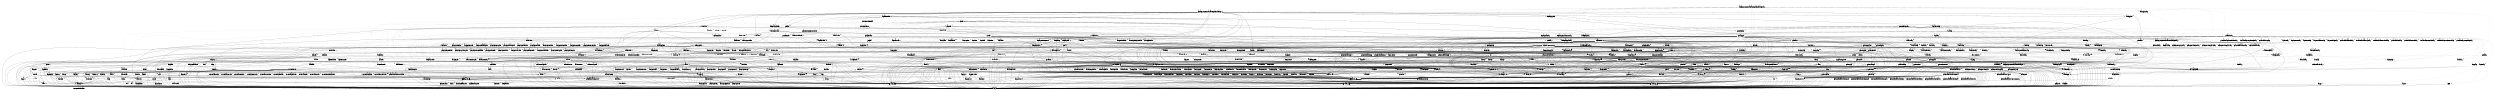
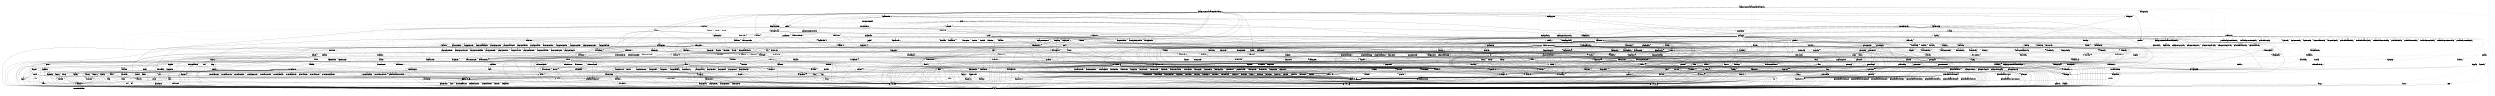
node "pam_plugin_securetty_dev": label "pam_plugin_securetty_dev" -> "pam_plugin_securetty_dbus"
node "libxcb_record_dev": added
node "libxcb_xinerama_dev": label "libxcb_xinerama_dev" -> "jpeg_xinerama_dev"
node "alsa_conf_base": removed
node "eglibc_thread_db_dev": added
node "libnss_plugin_permit": label "libnss_plugin_permit" -> "pam_plugin_permit"
